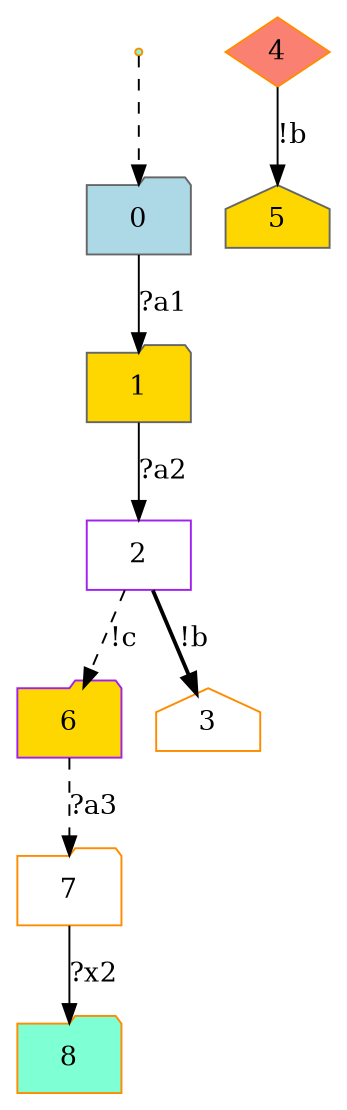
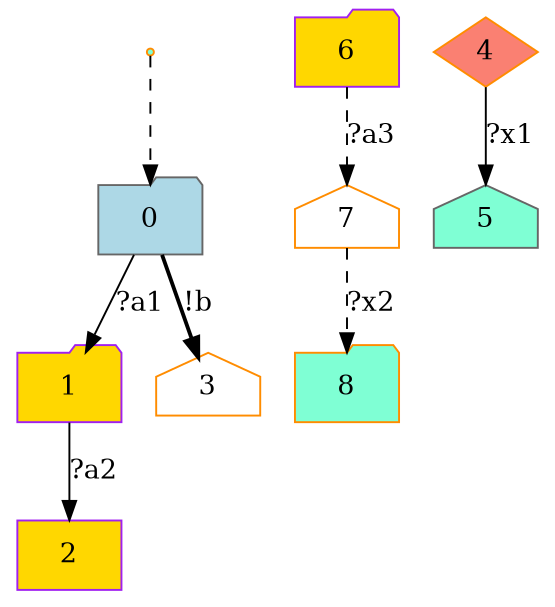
edge "4" -> "5": label "!b" -> "?x1"
node "5": fillcolor gold -> aquamarine
node "1": color gray40 -> purple
node "2": fillcolor white -> gold
edge "2" -> "6": removed, label "!c"
edge "2" -> "3": now "0" -> "3"
node "7": shape folder -> house
edge "7" -> "8": style solid -> dashed
